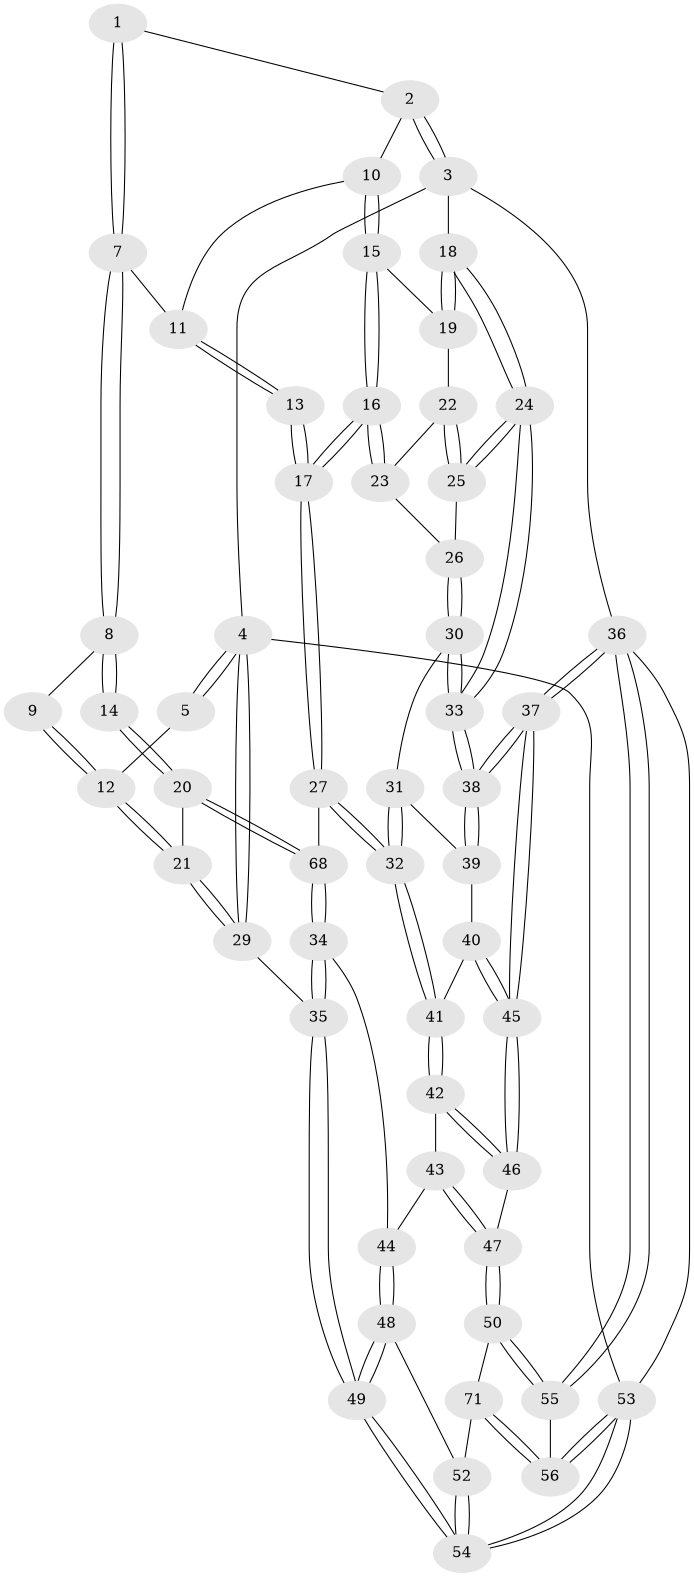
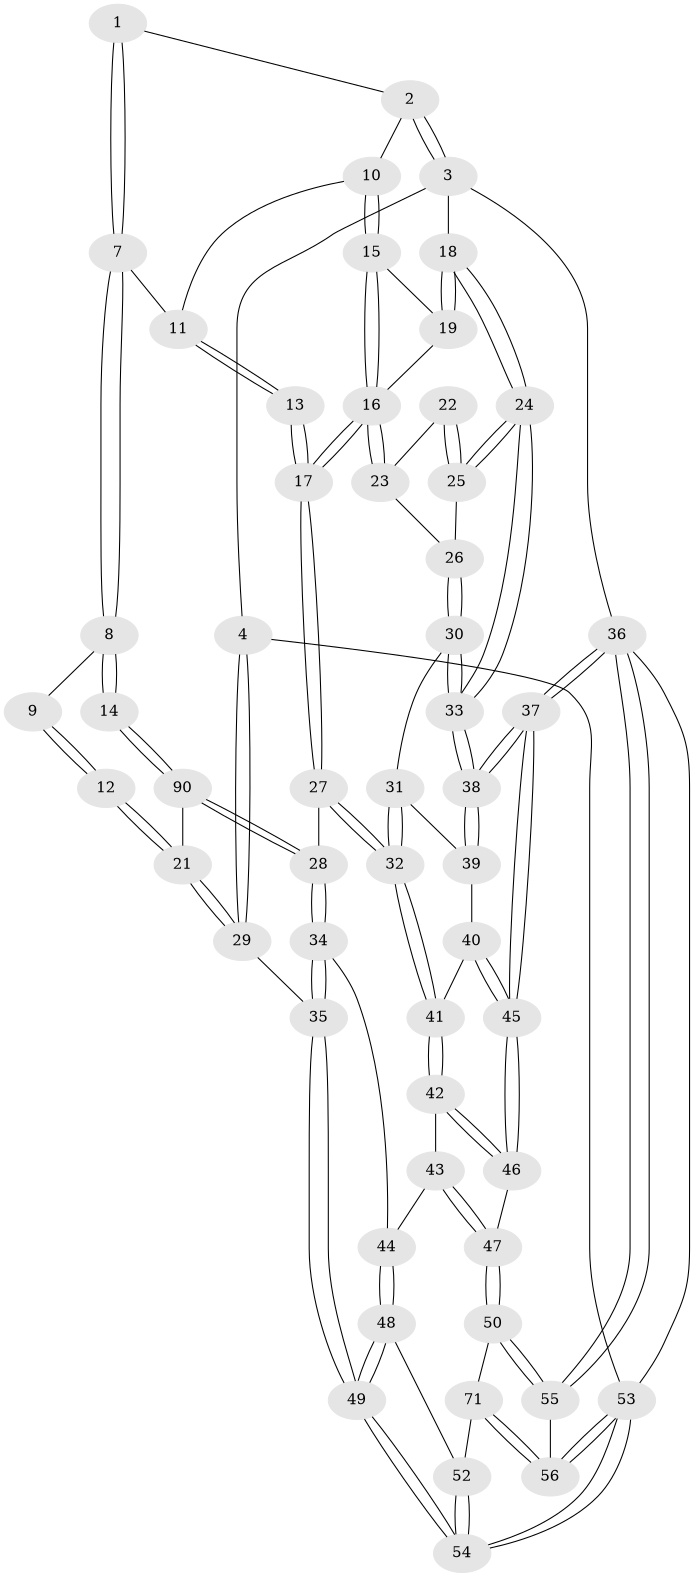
edge "19" -- "22": now "19" -- "16"
node "5": removed
node "20": label "20" -> "90"
node "68": label "68" -> "28"
